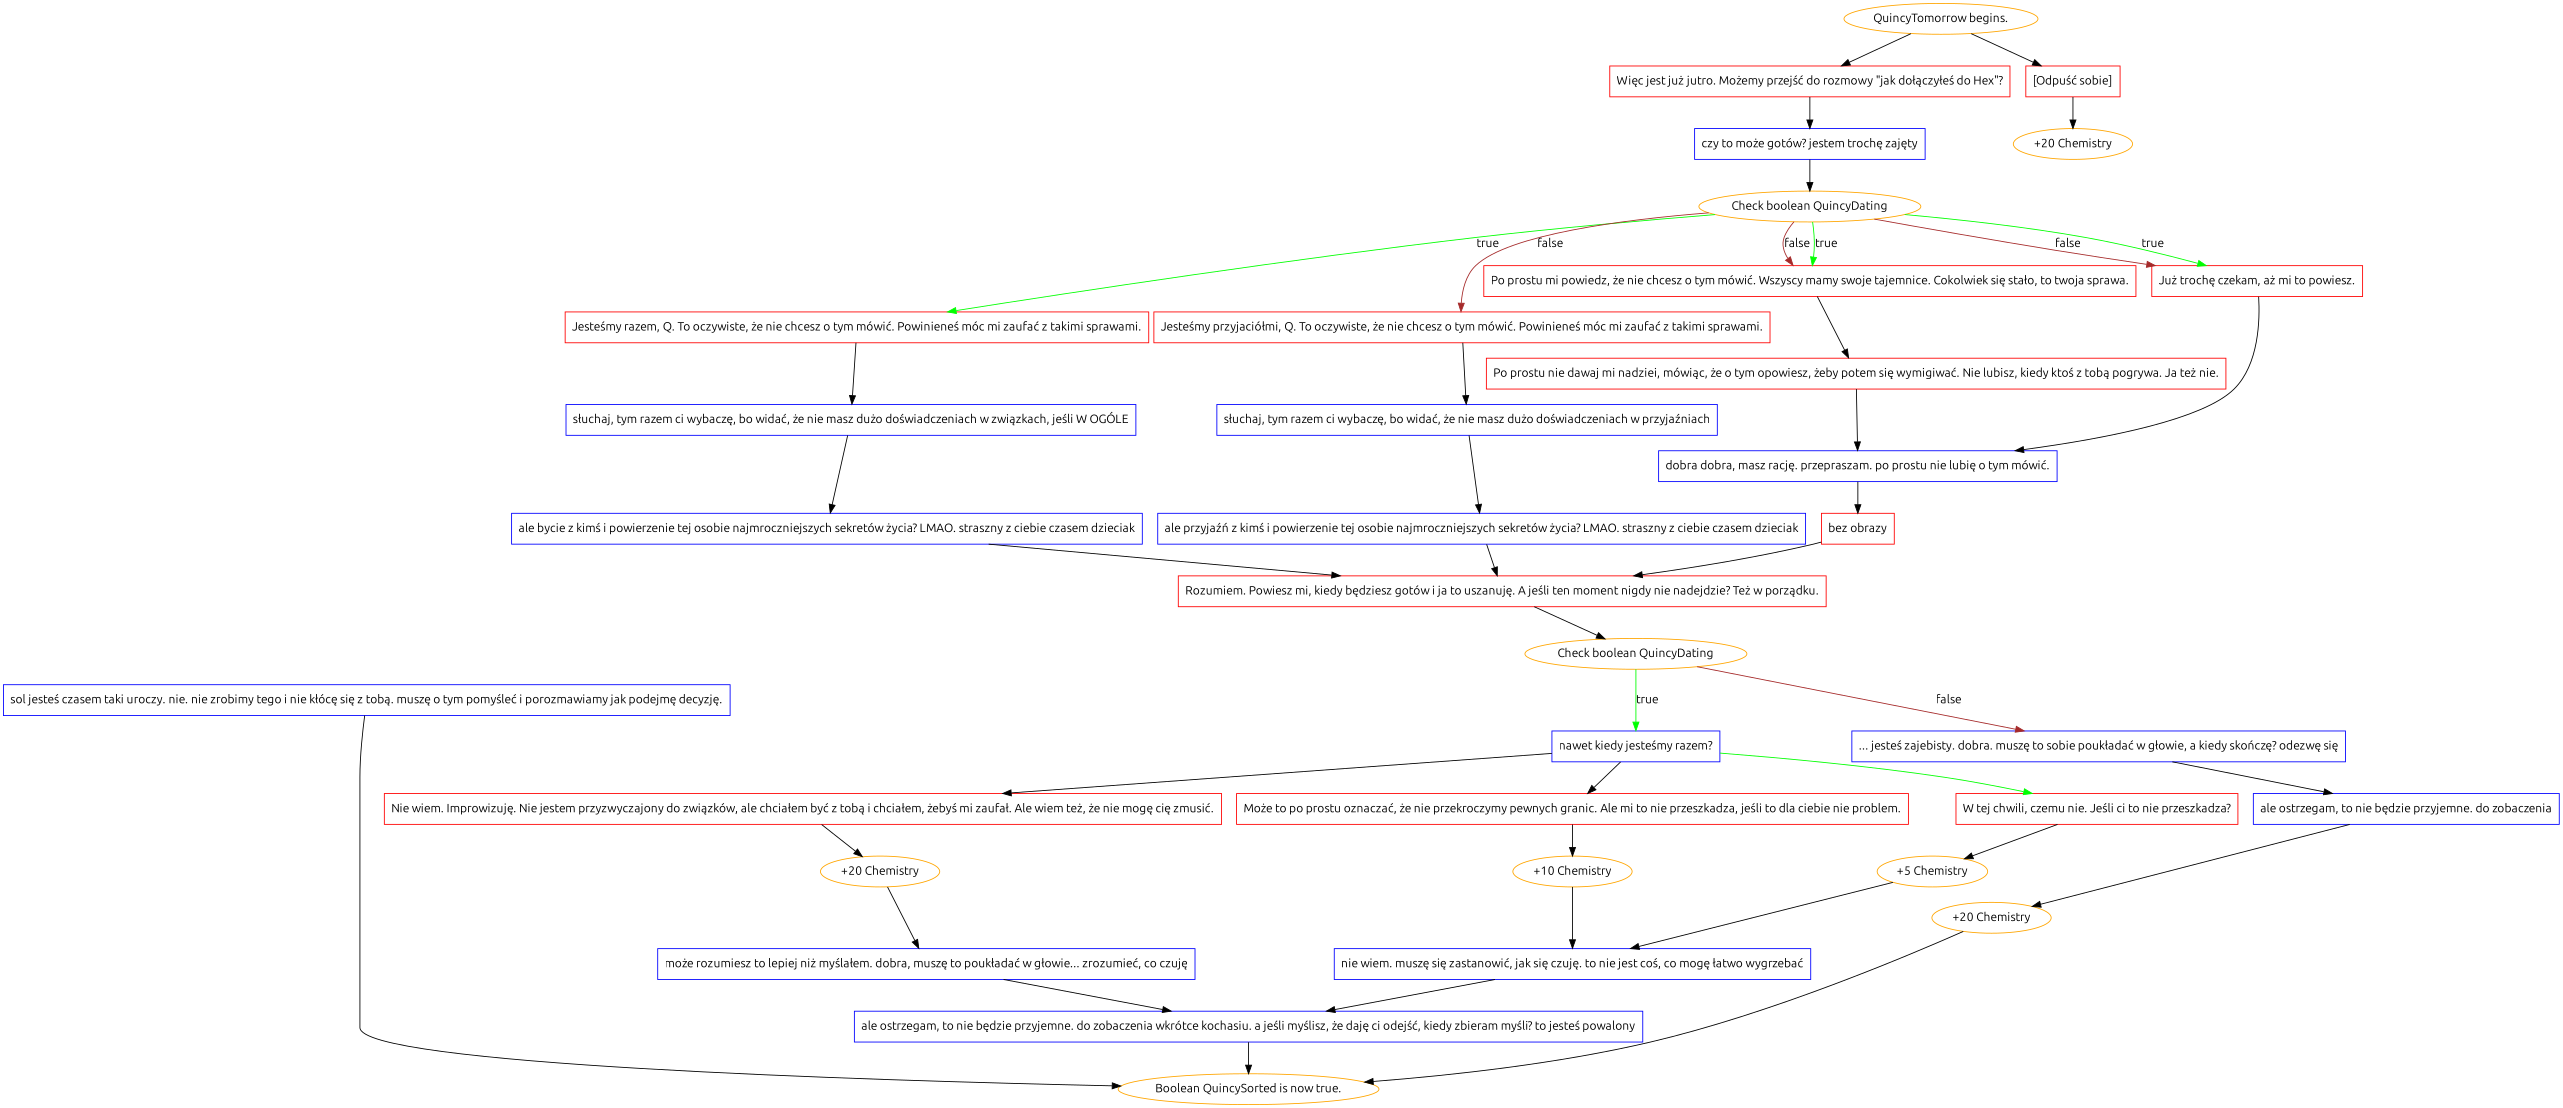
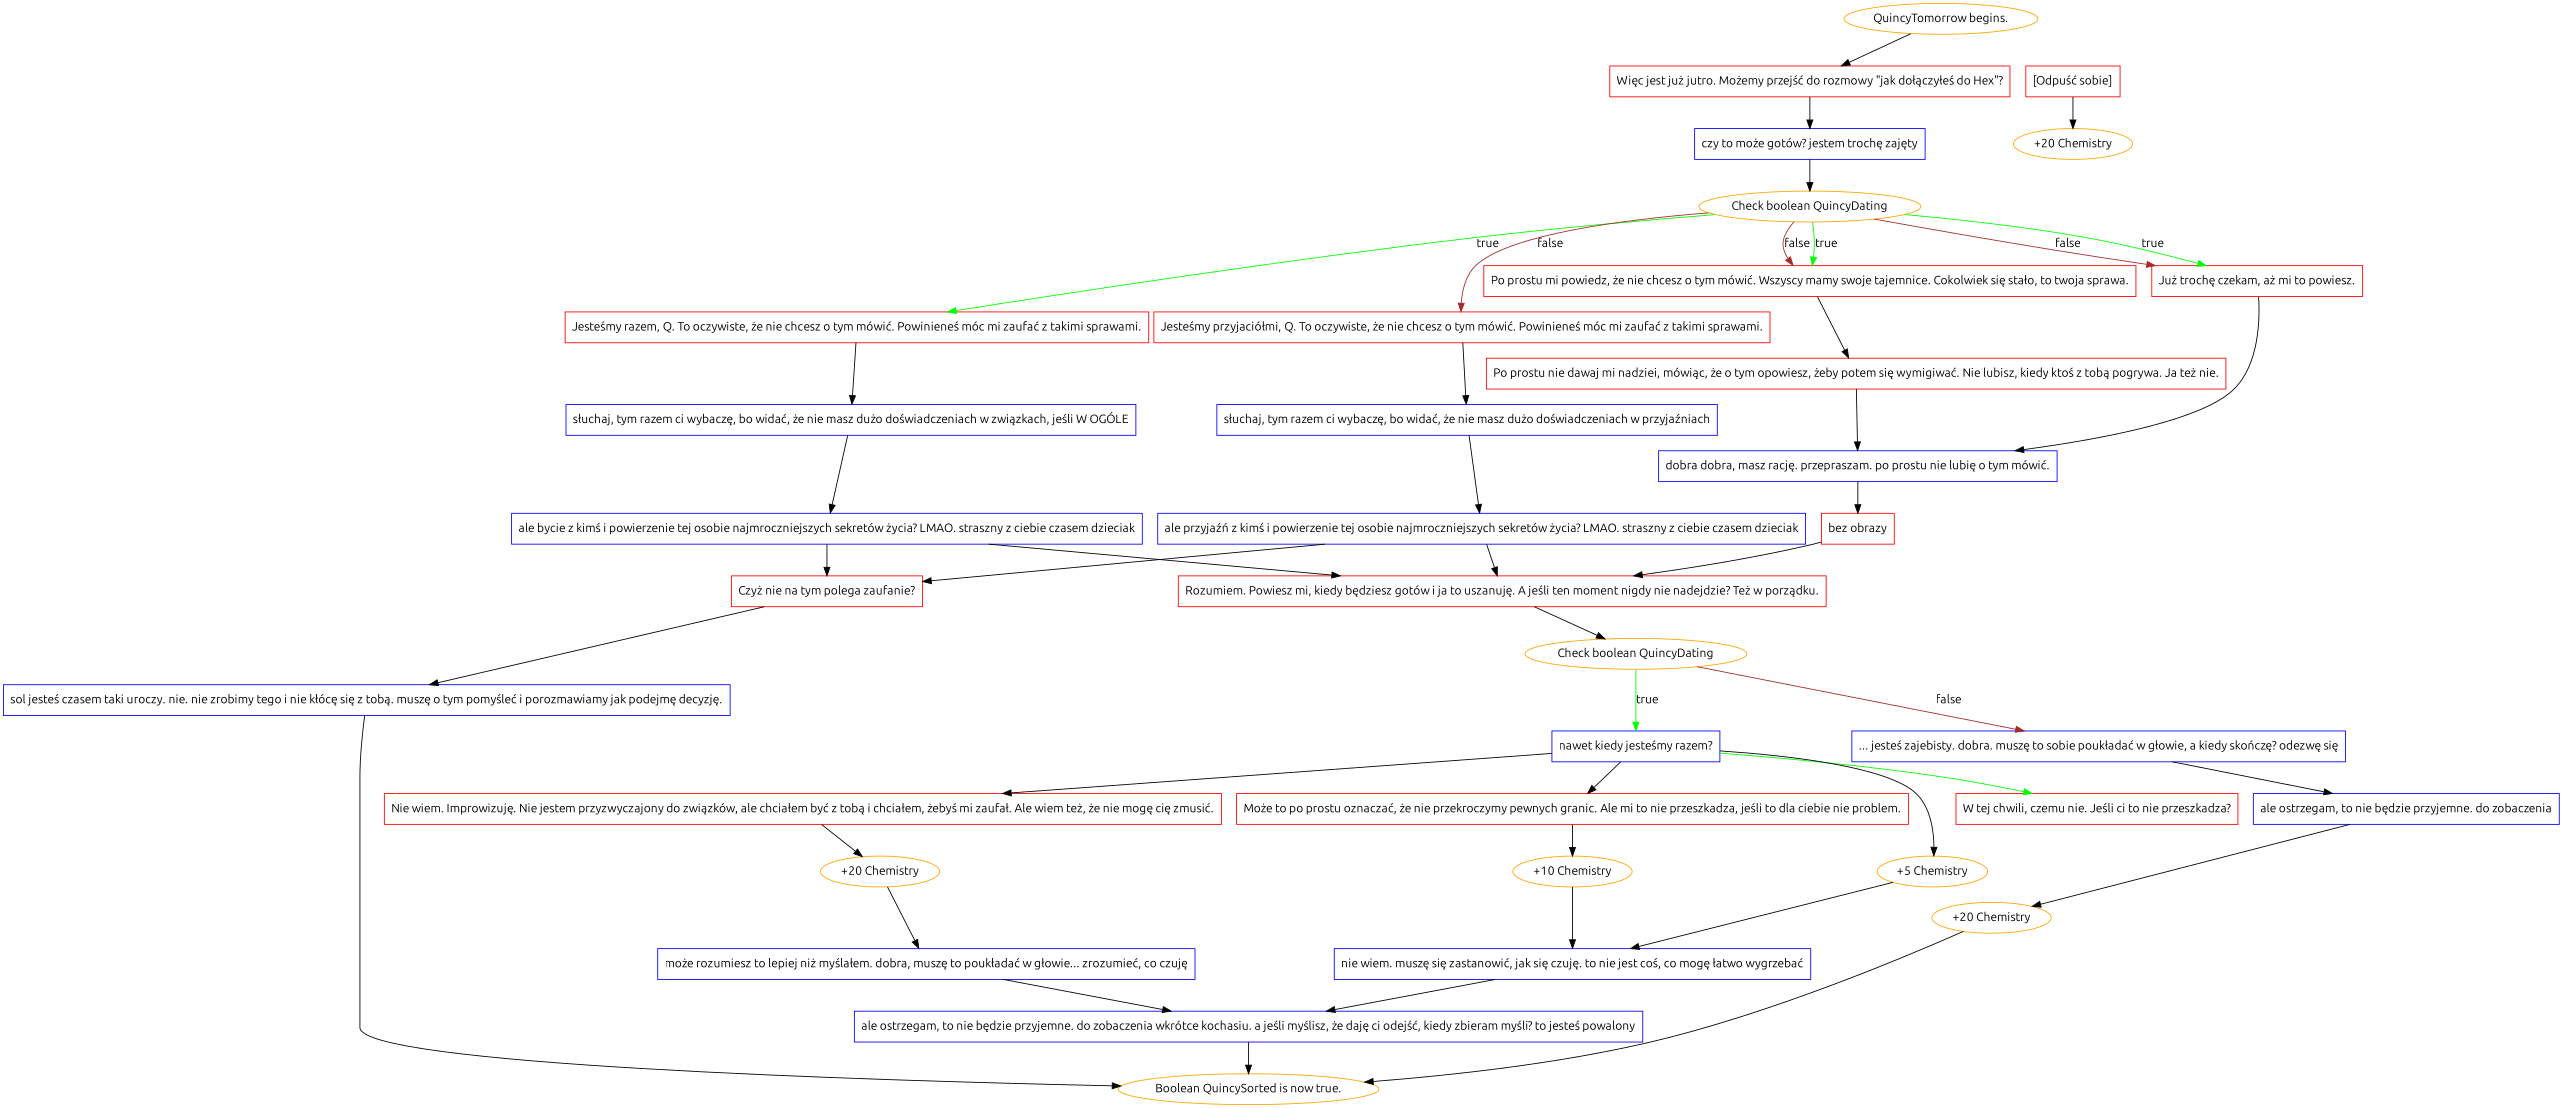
edge "QuincyTomorrow begins." -> "[Odpuść sobie]": removed
node "Czyż nie na tym polega zaufanie?": added
edge "W tej chwili, czemu nie. Jeśli ci to nie przeszkadza?" -> "+5 Chemistry": now "nawet kiedy jesteśmy razem?" -> "+5 Chemistry"
